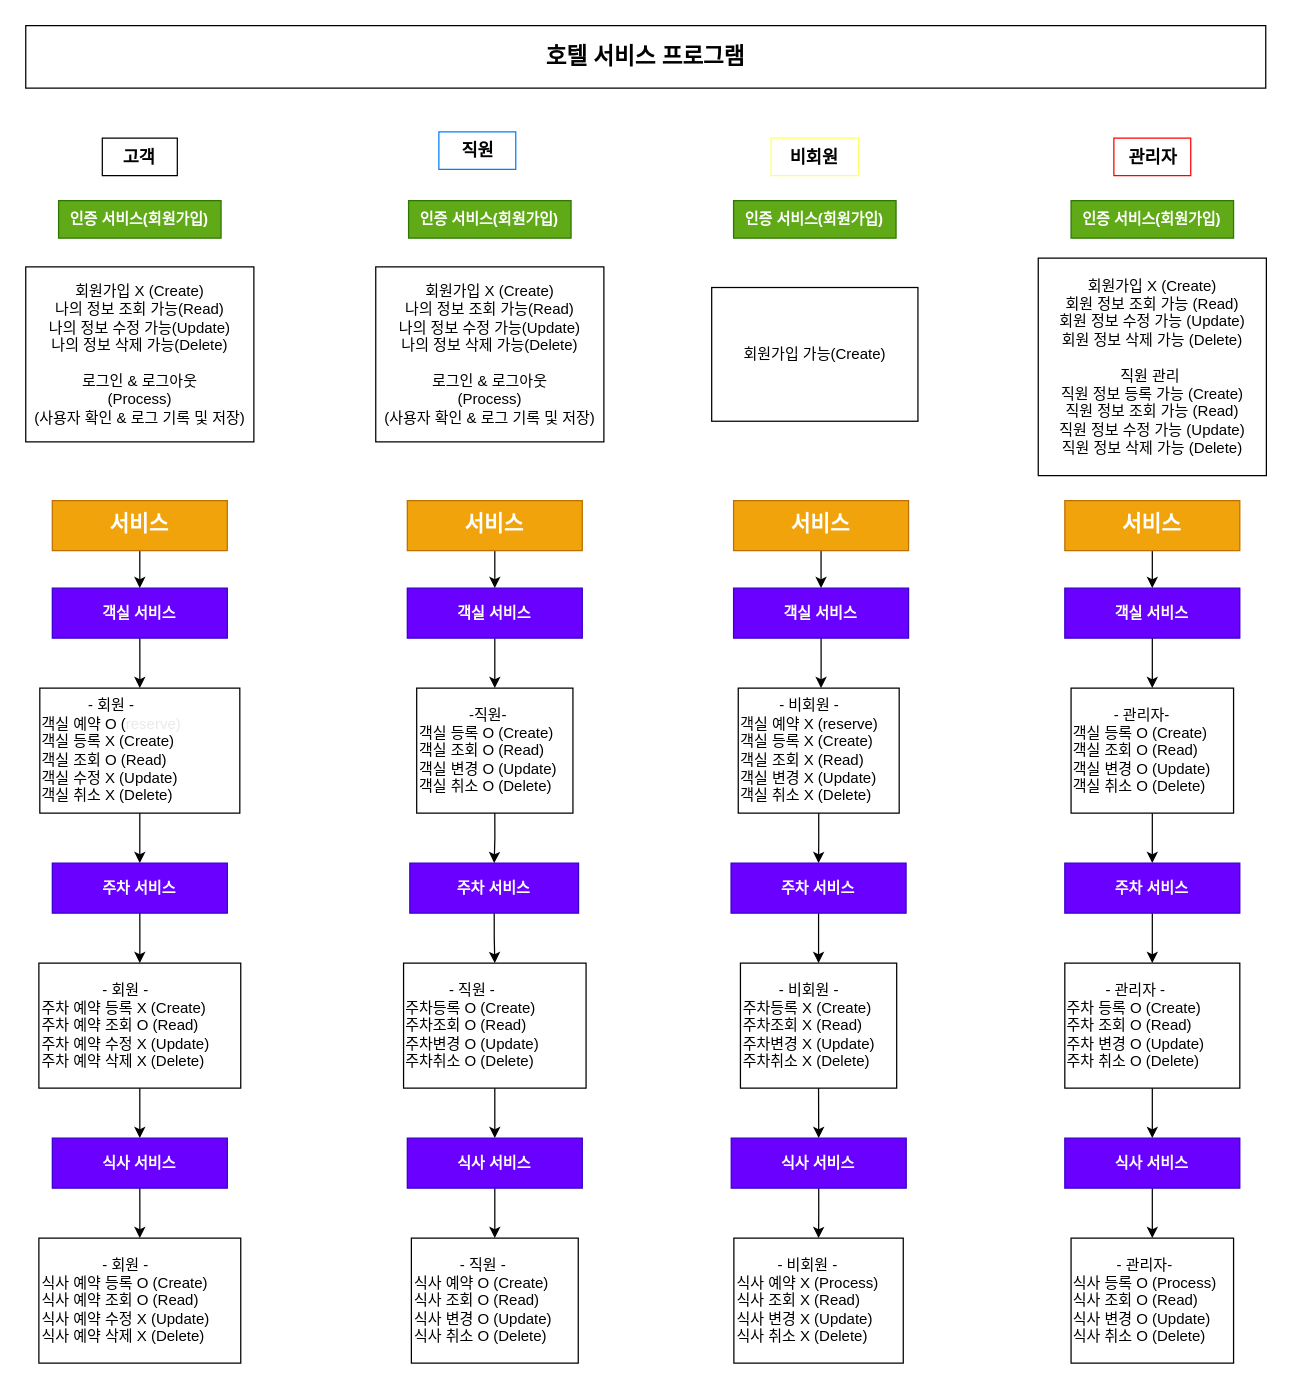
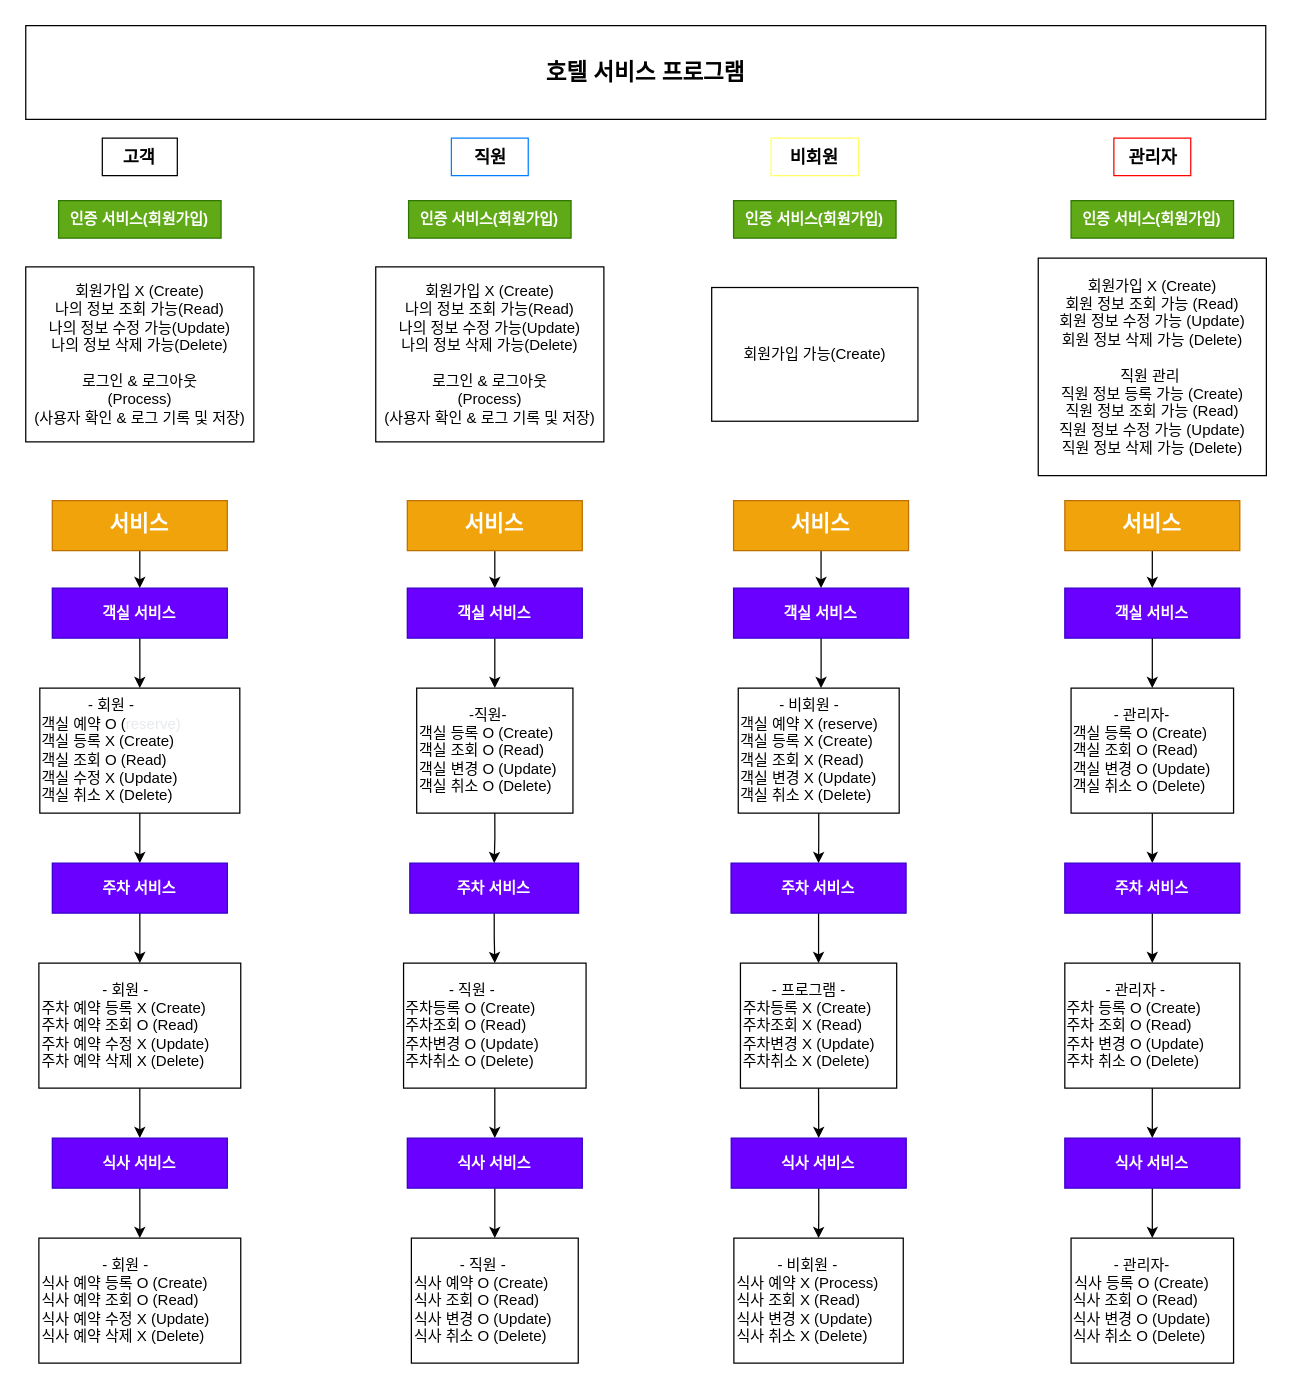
node "호텔 서비스 프로그램": size 1240x63 -> 1240x94
node "직원": moved (477, 151) -> (490, 157)
node "- 비회원 - 주차등록 X (Create) 주차조회 X (Read) 주차변경 X (Update) 주차취소 X (Delete)": label "- 비회원 - 주차등록 X (Create) 주차조회 X (Read) 주차변경 X (Update) 주차취소 X (Delete)" -> "- 프로그램 - 주차등록 X (Create) 주차조회 X (Read) 주차변경 X (Update) 주차취소 X (Delete)"
node "- 관리자- 식사 등록 O (Process) 식사 조회 O (Read) 식사 변경 O (Update) 식사 취소 O (Delete)": label "- 관리자- 식사 등록 O (Process) 식사 조회 O (Read) 식사 변경 O (Update) 식사 취소 O (Delete)" -> "- 관리자- 식사 등록 O (Create) 식사 조회 O (Read) 식사 변경 O (Update) 식사 취소 O (Delete)"
